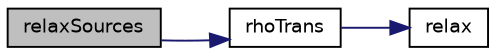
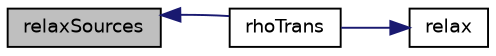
edge "relaxSources" -> "rhoTrans": reversed
